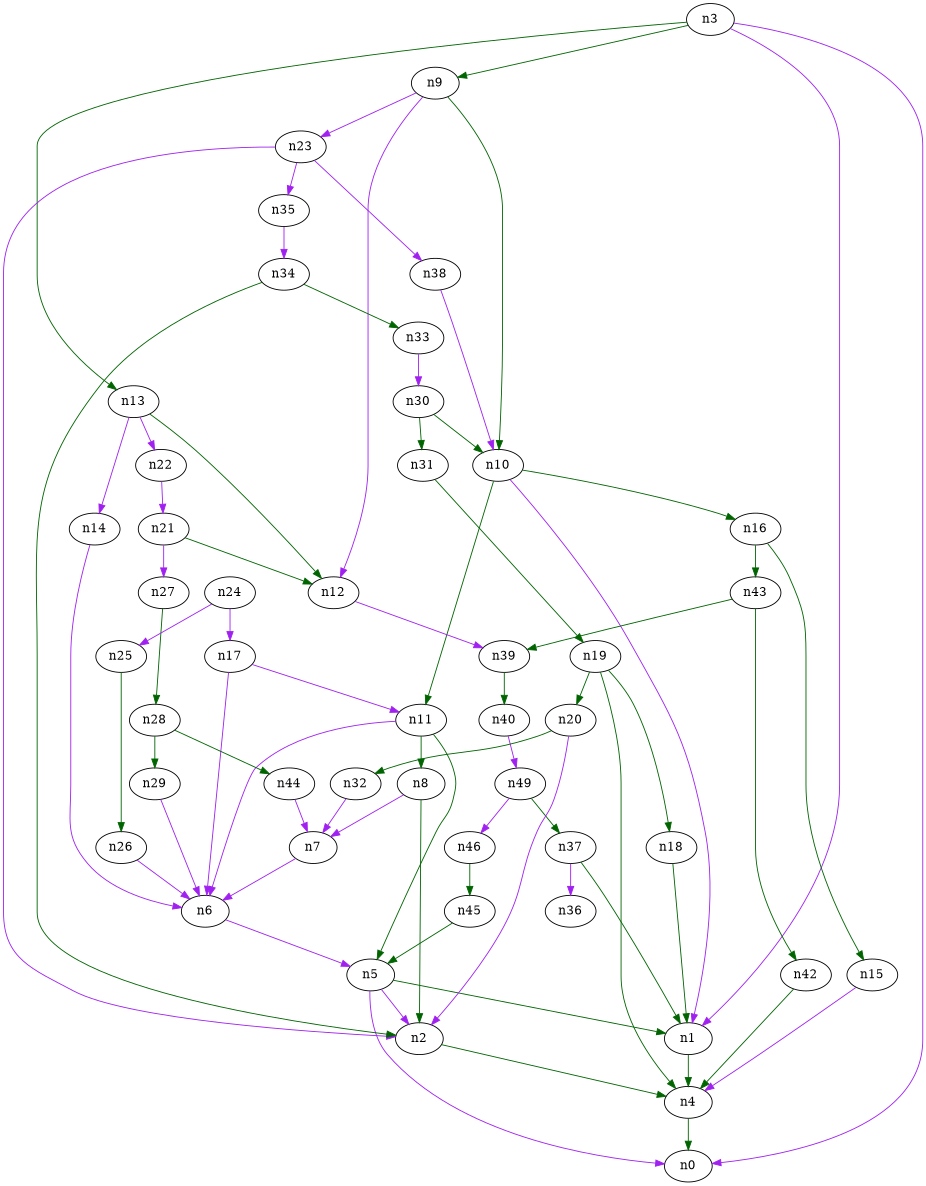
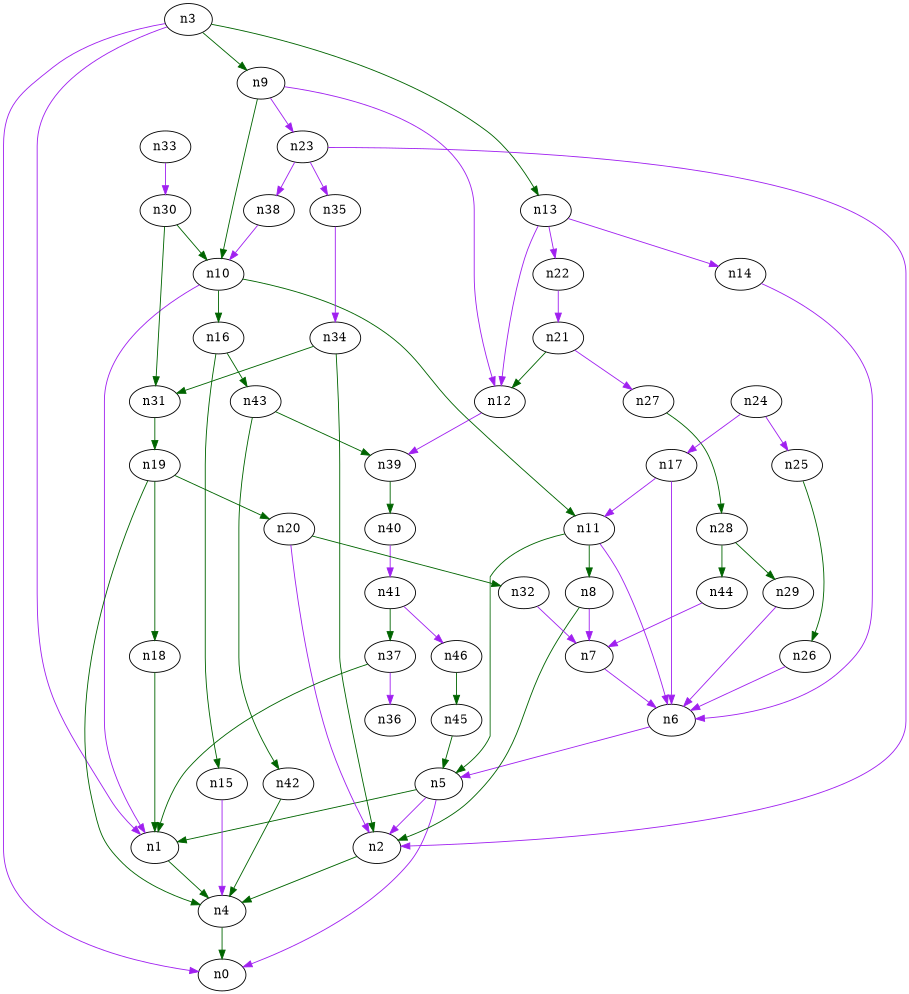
edge "n34" -> "n33": now "n34" -> "n31"
edge "n13" -> "n12": color darkgreen -> purple
node "n49": label "n49" -> "n41"
